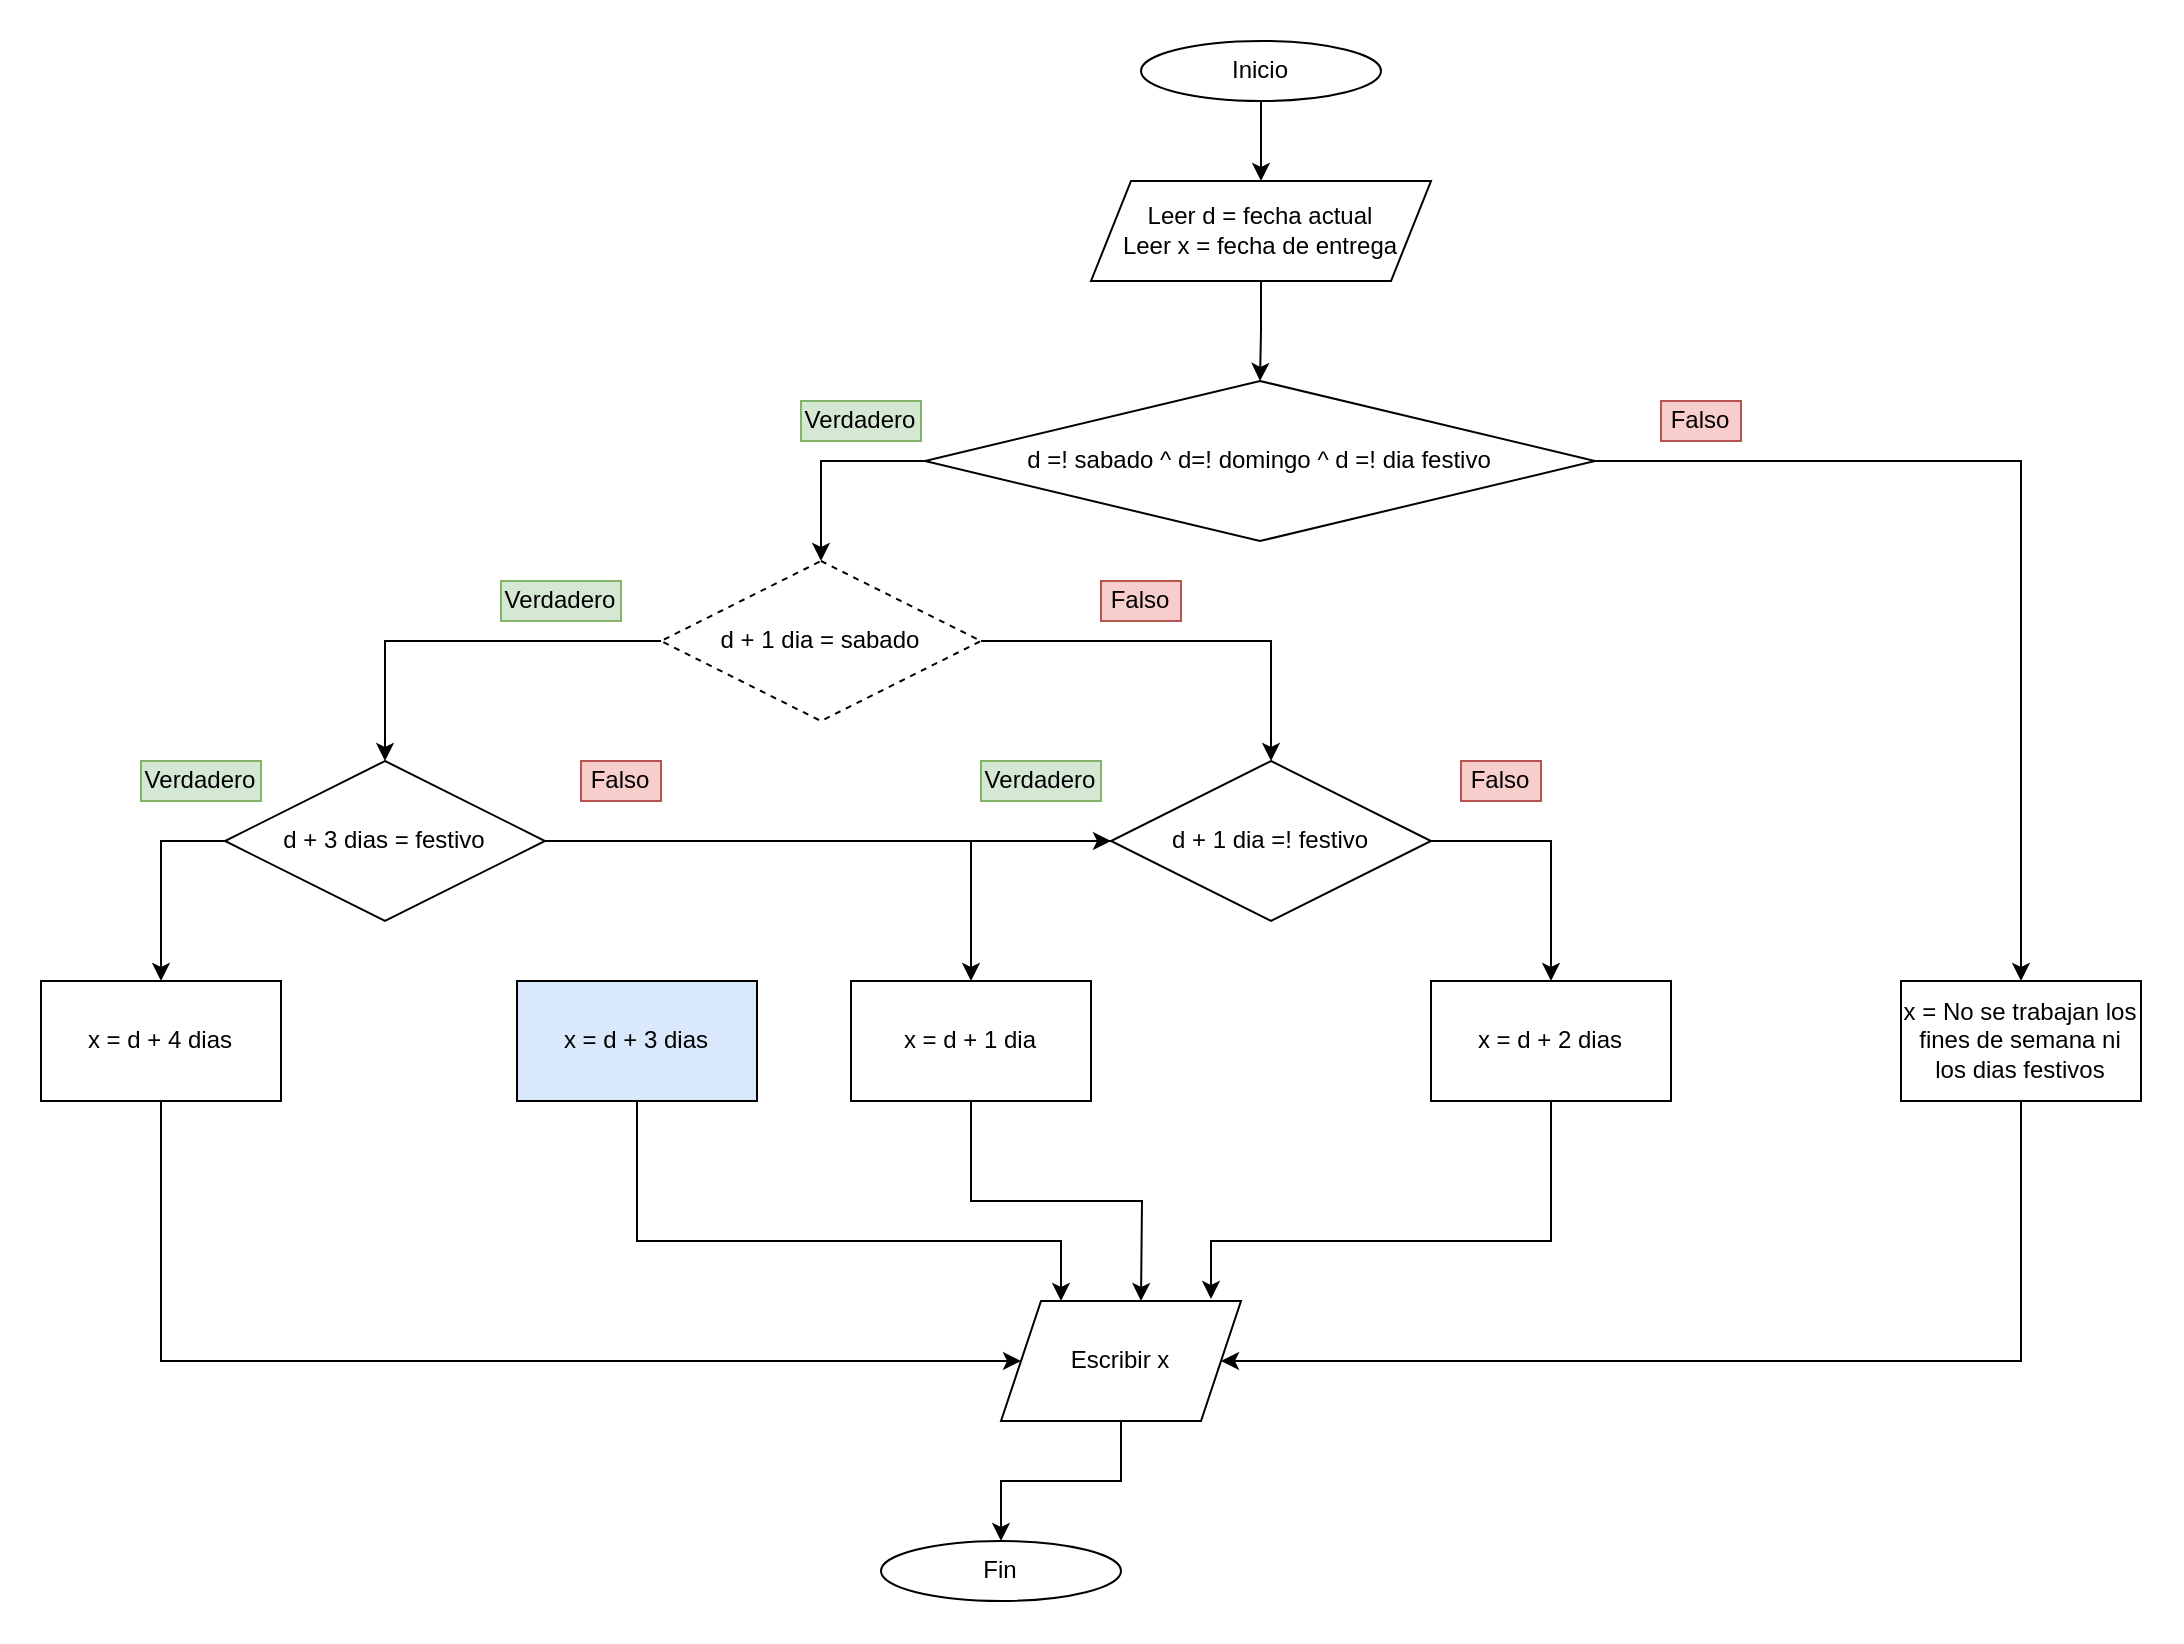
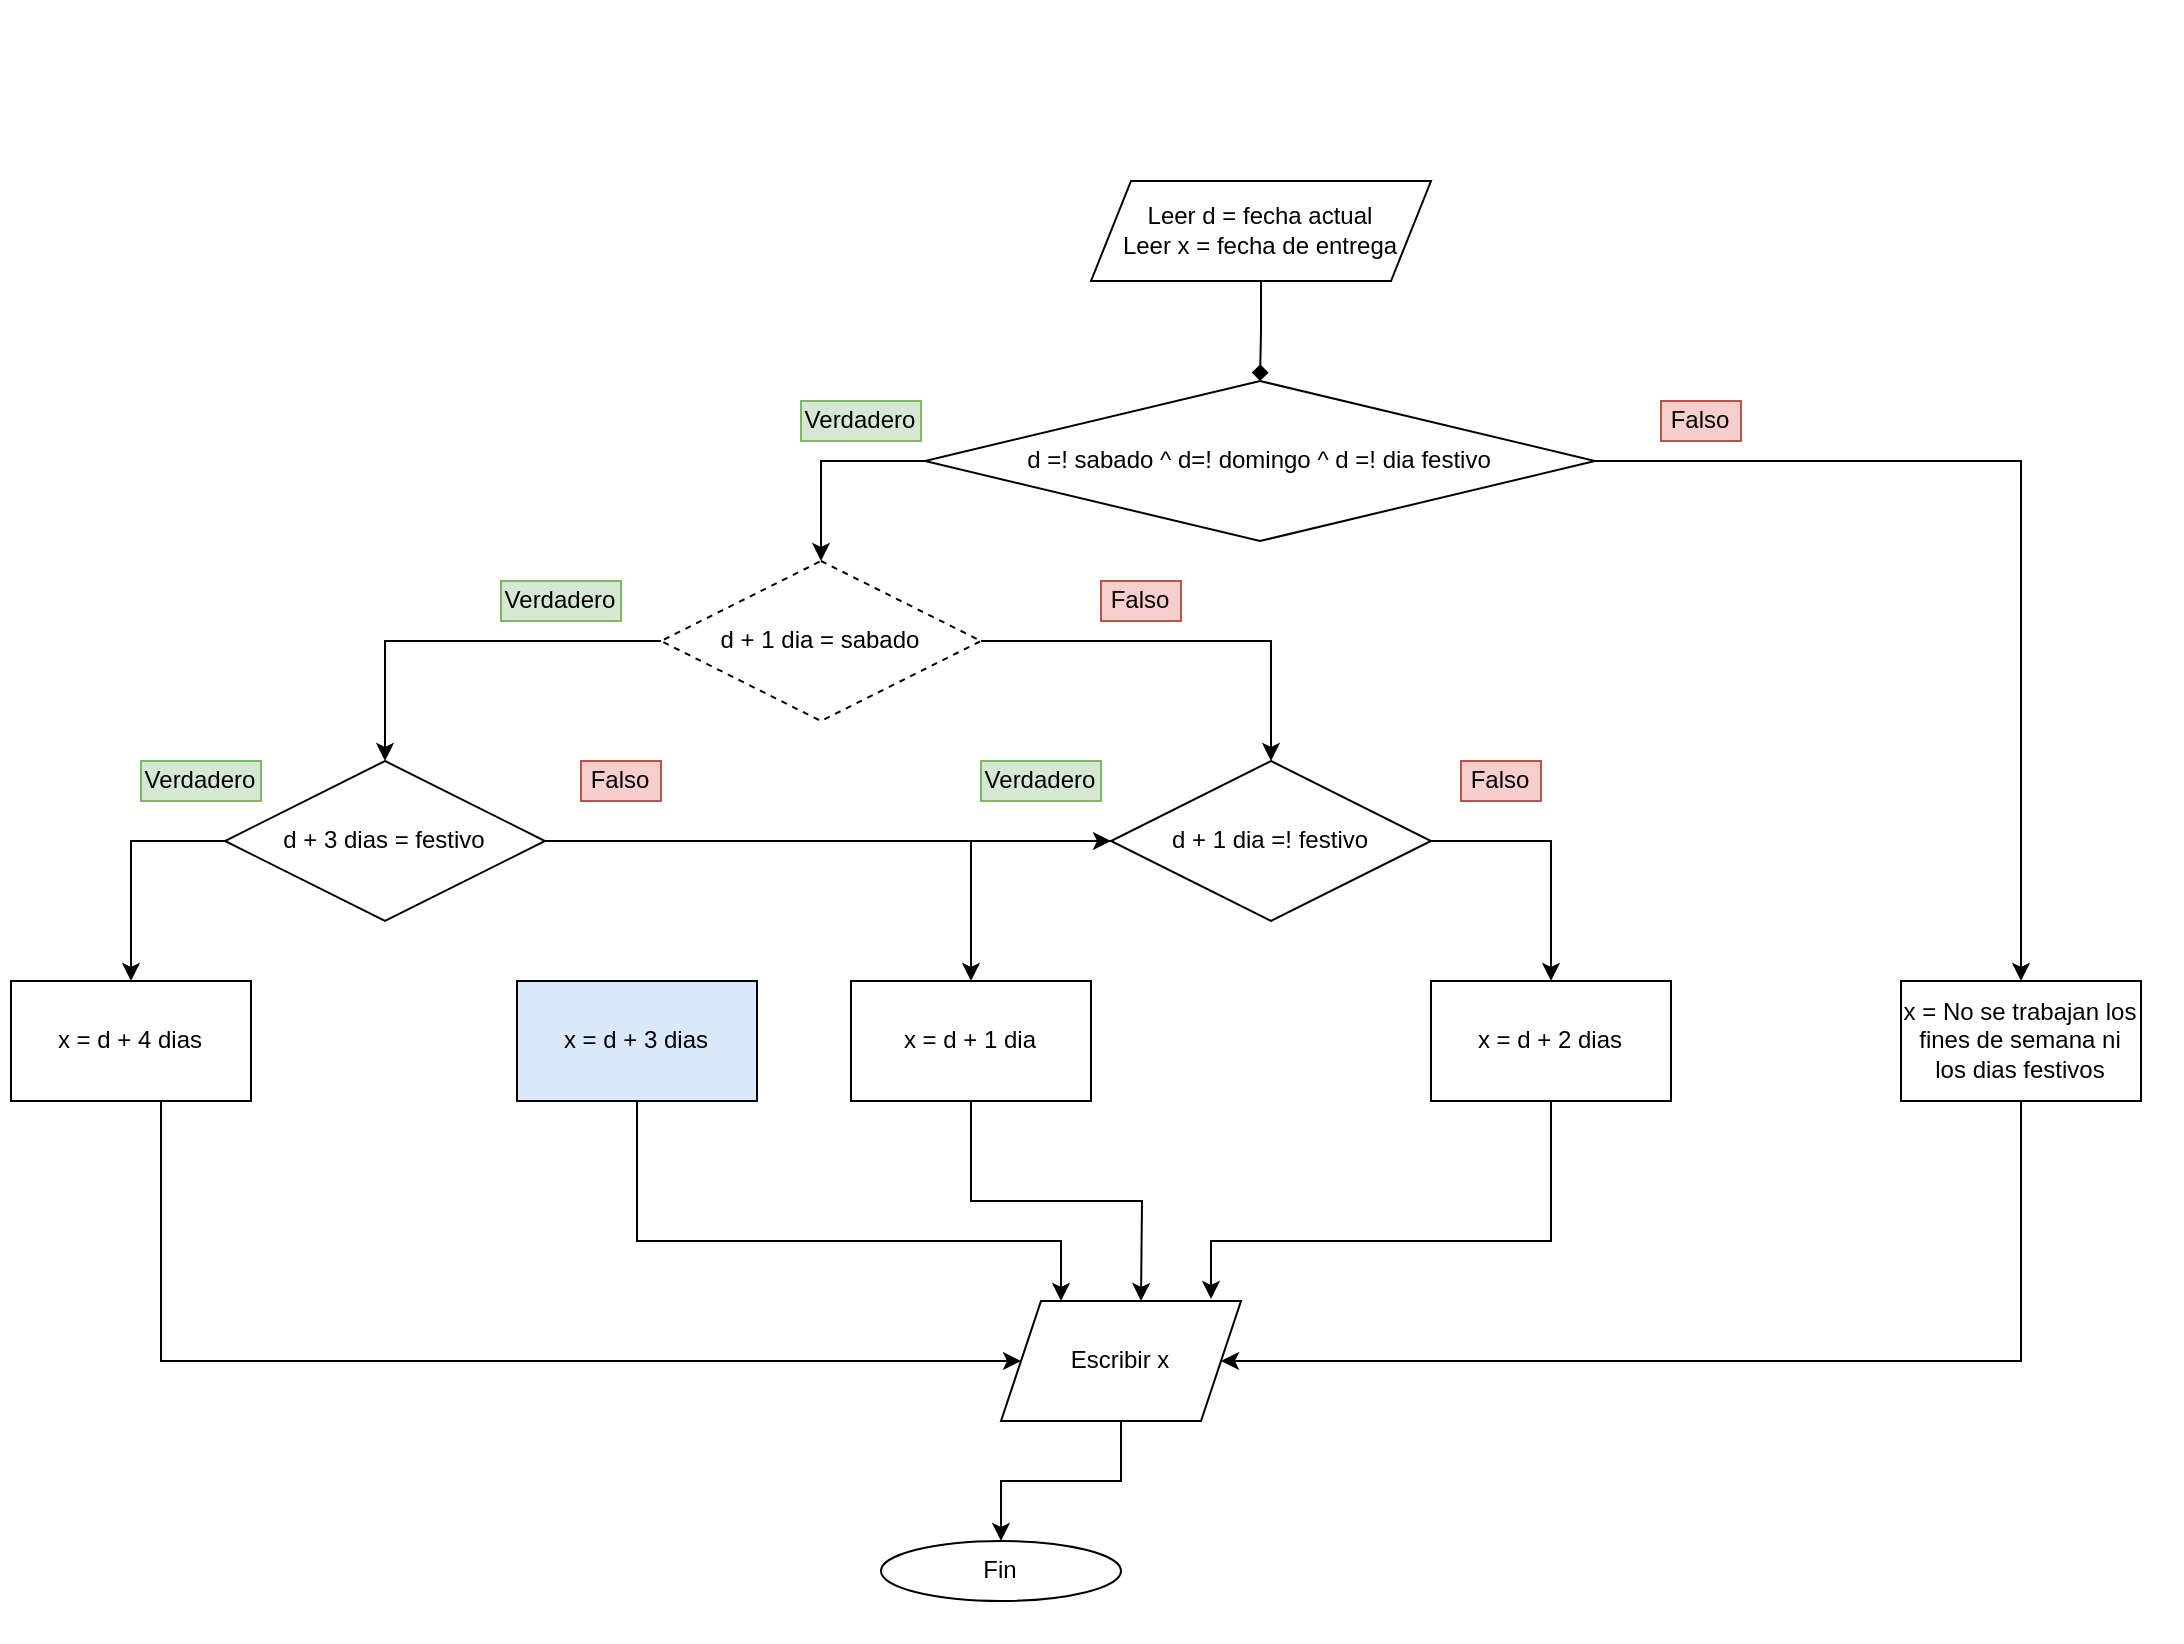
node "Inicio": removed
edge "Inicio" -> "Leer d = fecha actual Leer x = fecha de entrega": removed
edge "Leer d = fecha actual Leer x = fecha de entrega" -> "d =! sabado ^ d=! domingo ^ d =! dia festivo": arrowhead classic -> diamond
node "x = d + 4 dias": moved (161, 1041) -> (131, 1041)
